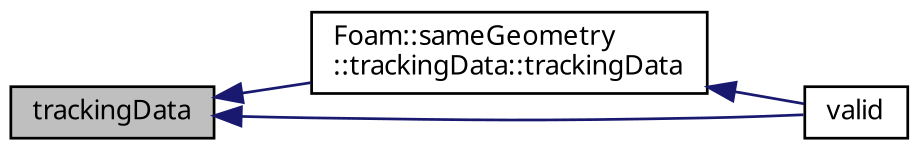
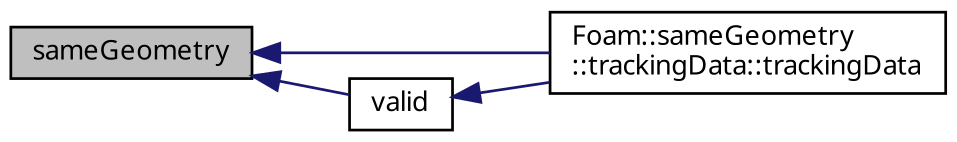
edge "valid" -> "Foam::sameGeometry ::trackingData::trackingData": reversed
node "trackingData": label "trackingData" -> "sameGeometry"
